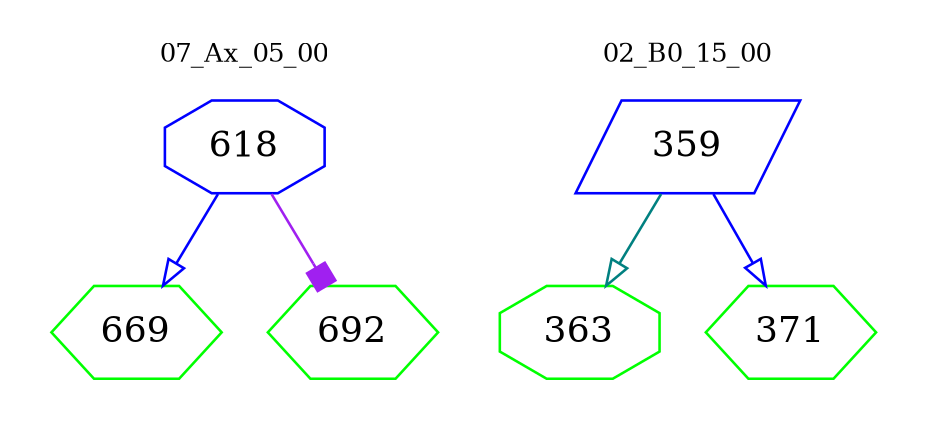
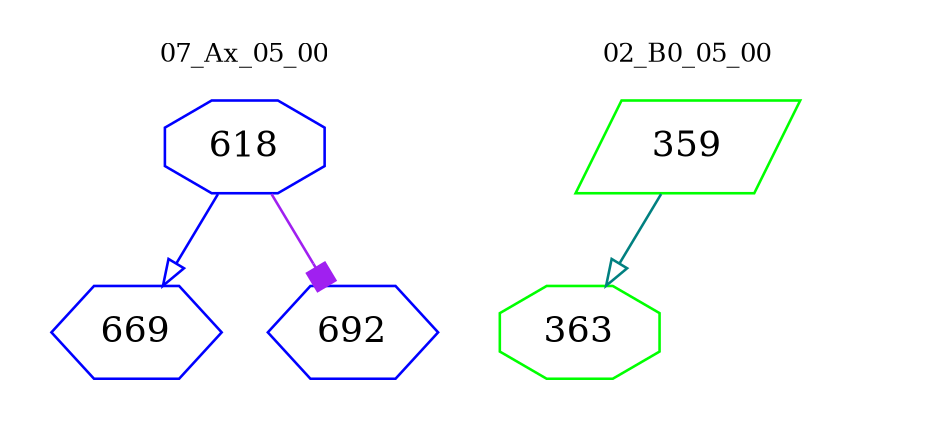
cluster "02_B0_15_00": label "02_B0_15_00" -> "02_B0_05_00"
node "359": color blue -> green
node "669": color green -> blue
node "692": color green -> blue
node "371": removed
